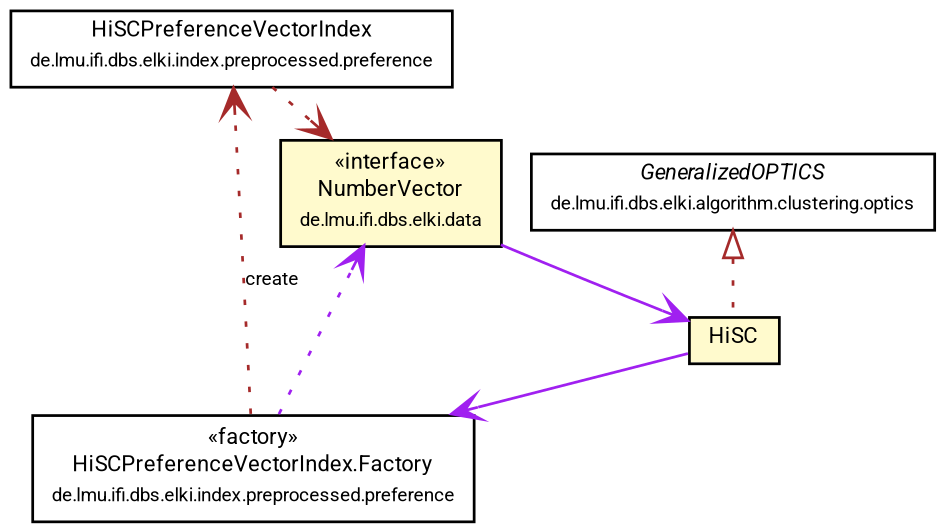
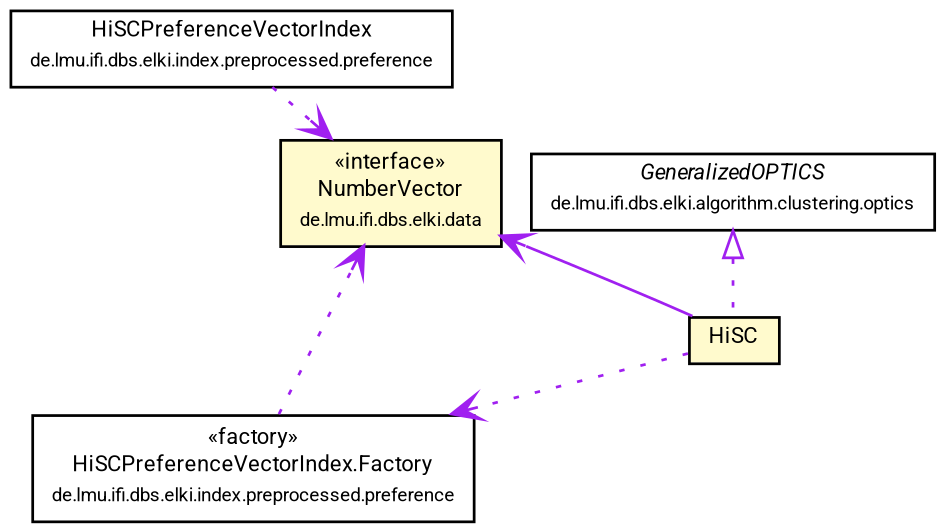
edge "HiSCPreferenceVectorIndex" -> "NumberVector": color brown -> purple
edge "HiSCPreferenceVectorIndex.Factory" -> "HiSCPreferenceVectorIndex": removed, label "create"
edge "NumberVector" -> "HiSC": reversed
edge "HiSC" -> "GeneralizedOPTICS": color brown -> purple
edge "HiSC" -> "HiSCPreferenceVectorIndex.Factory": style solid -> dotted
